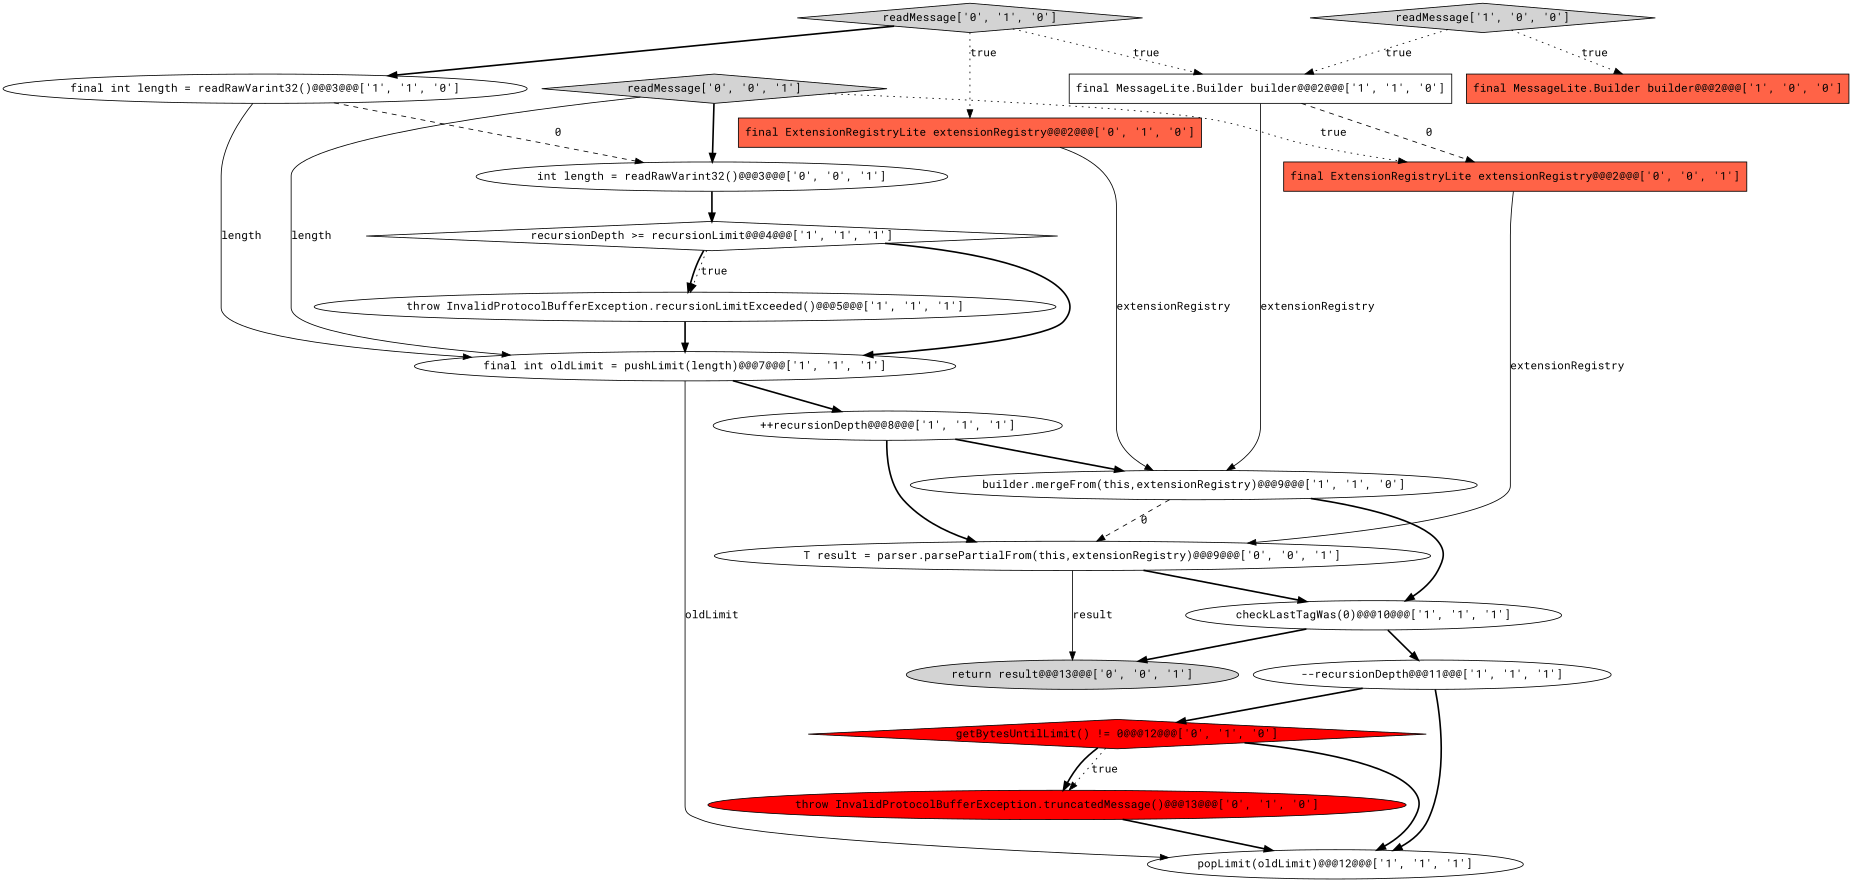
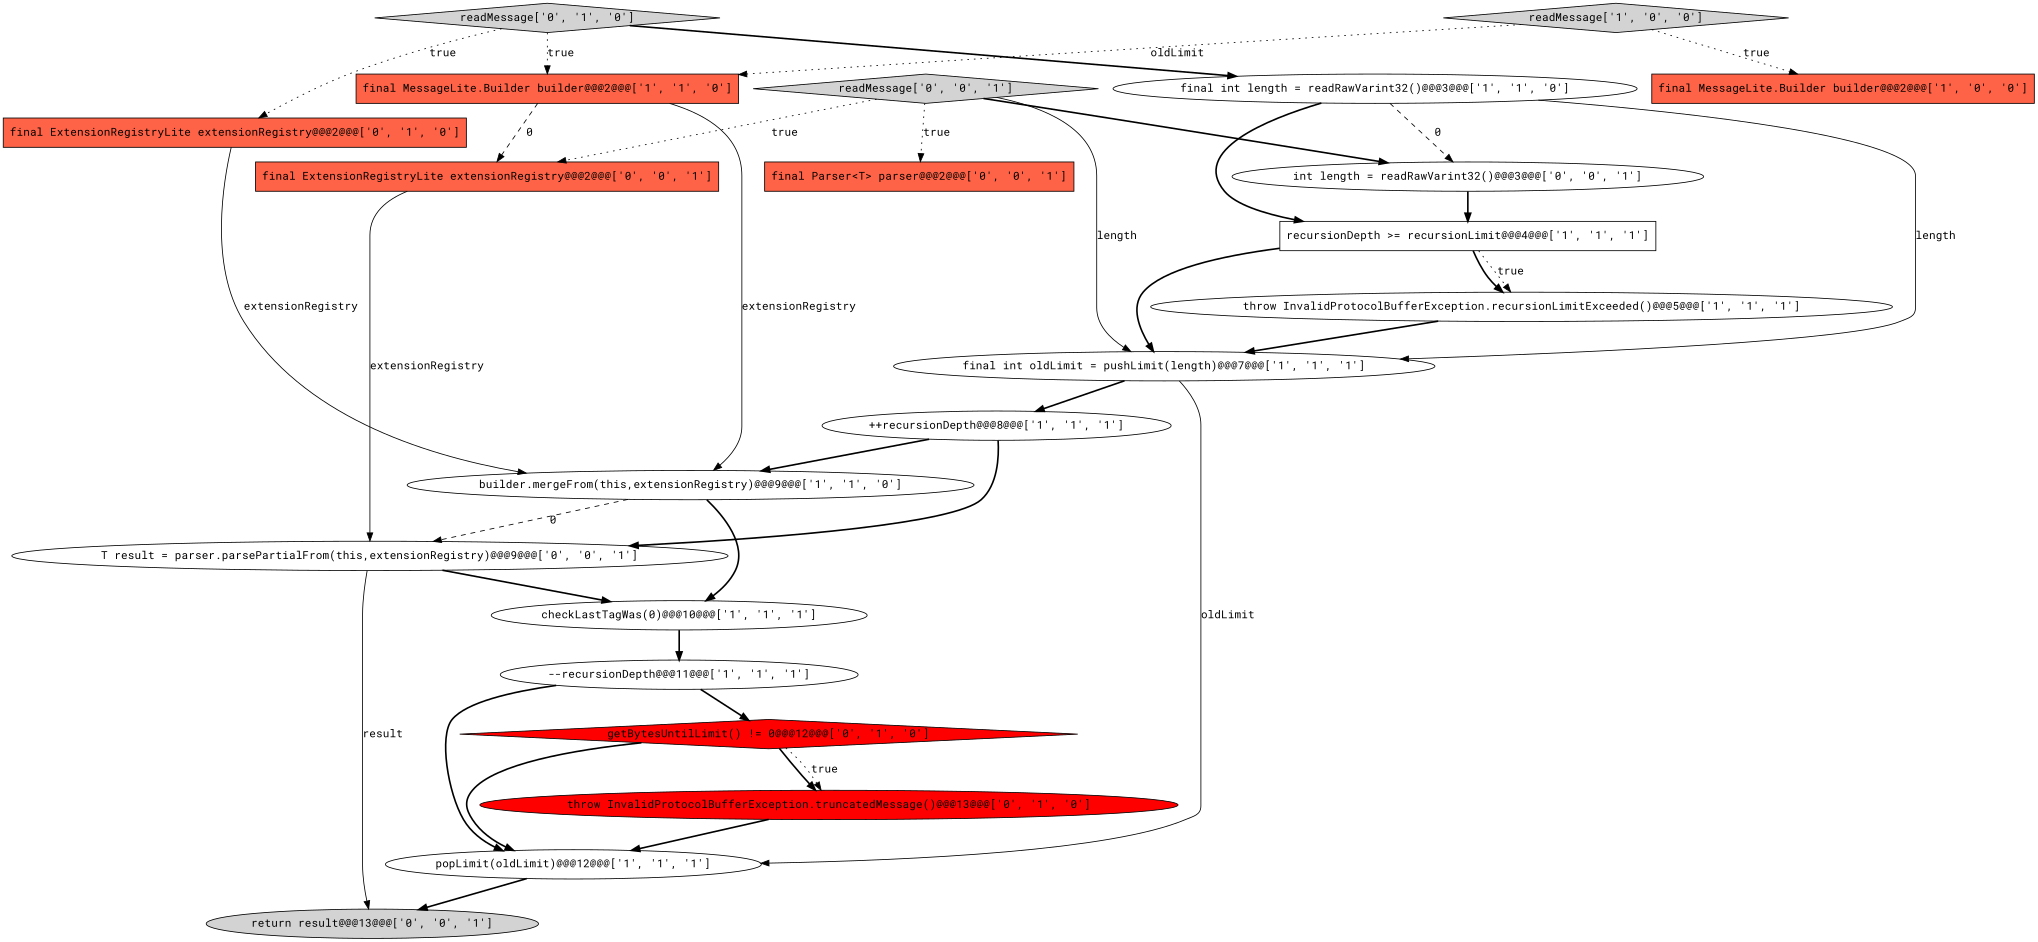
edge "readMessage['1', '0', '0']" -> "final MessageLite.Builder builder@@@2@@@['1', '1', '0']": label "true" -> "oldLimit"
node "final MessageLite.Builder builder@@@2@@@['1', '1', '0']": fillcolor white -> tomato
edge "final int length = readRawVarint32()@@@3@@@['1', '1', '0']" -> "recursionDepth >= recursionLimit@@@4@@@['1', '1', '1']": added
node "final Parser<T> parser@@@2@@@['0', '0', '1']": added
node "recursionDepth >= recursionLimit@@@4@@@['1', '1', '1']": shape diamond -> box
edge "checkLastTagWas(0)@@@10@@@['1', '1', '1']" -> "return result@@@13@@@['0', '0', '1']": now "popLimit(oldLimit)@@@12@@@['1', '1', '1']" -> "return result@@@13@@@['0', '0', '1']"
